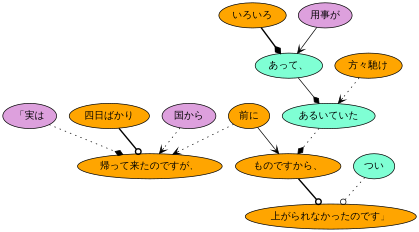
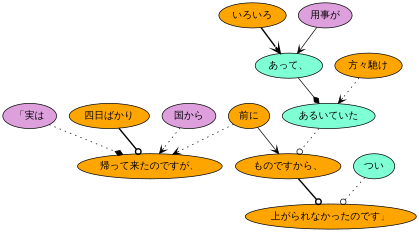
edge "いろいろ" -> "あって、": arrowhead diamond -> vee
edge "あるいていた" -> "ものですから、": arrowhead diamond -> odot
